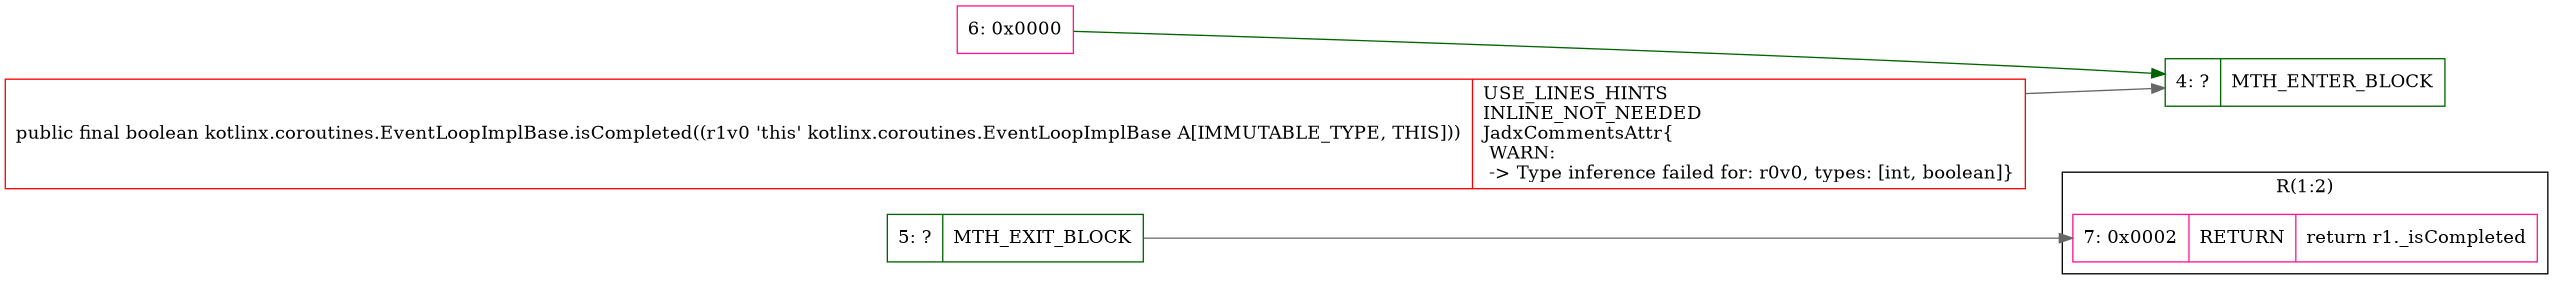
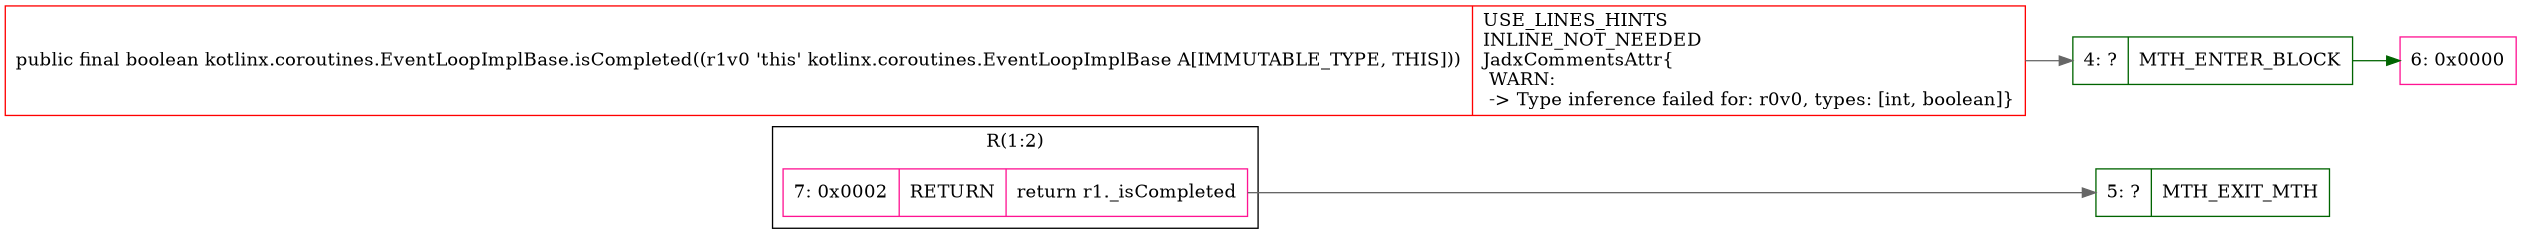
edge "6: 0x0000" -> "4: ?": reversed
node "5: ?": text "MTH_EXIT_BLOCK" -> "MTH_EXIT_MTH"
edge "5: ?" -> "7: 0x0002": reversed
